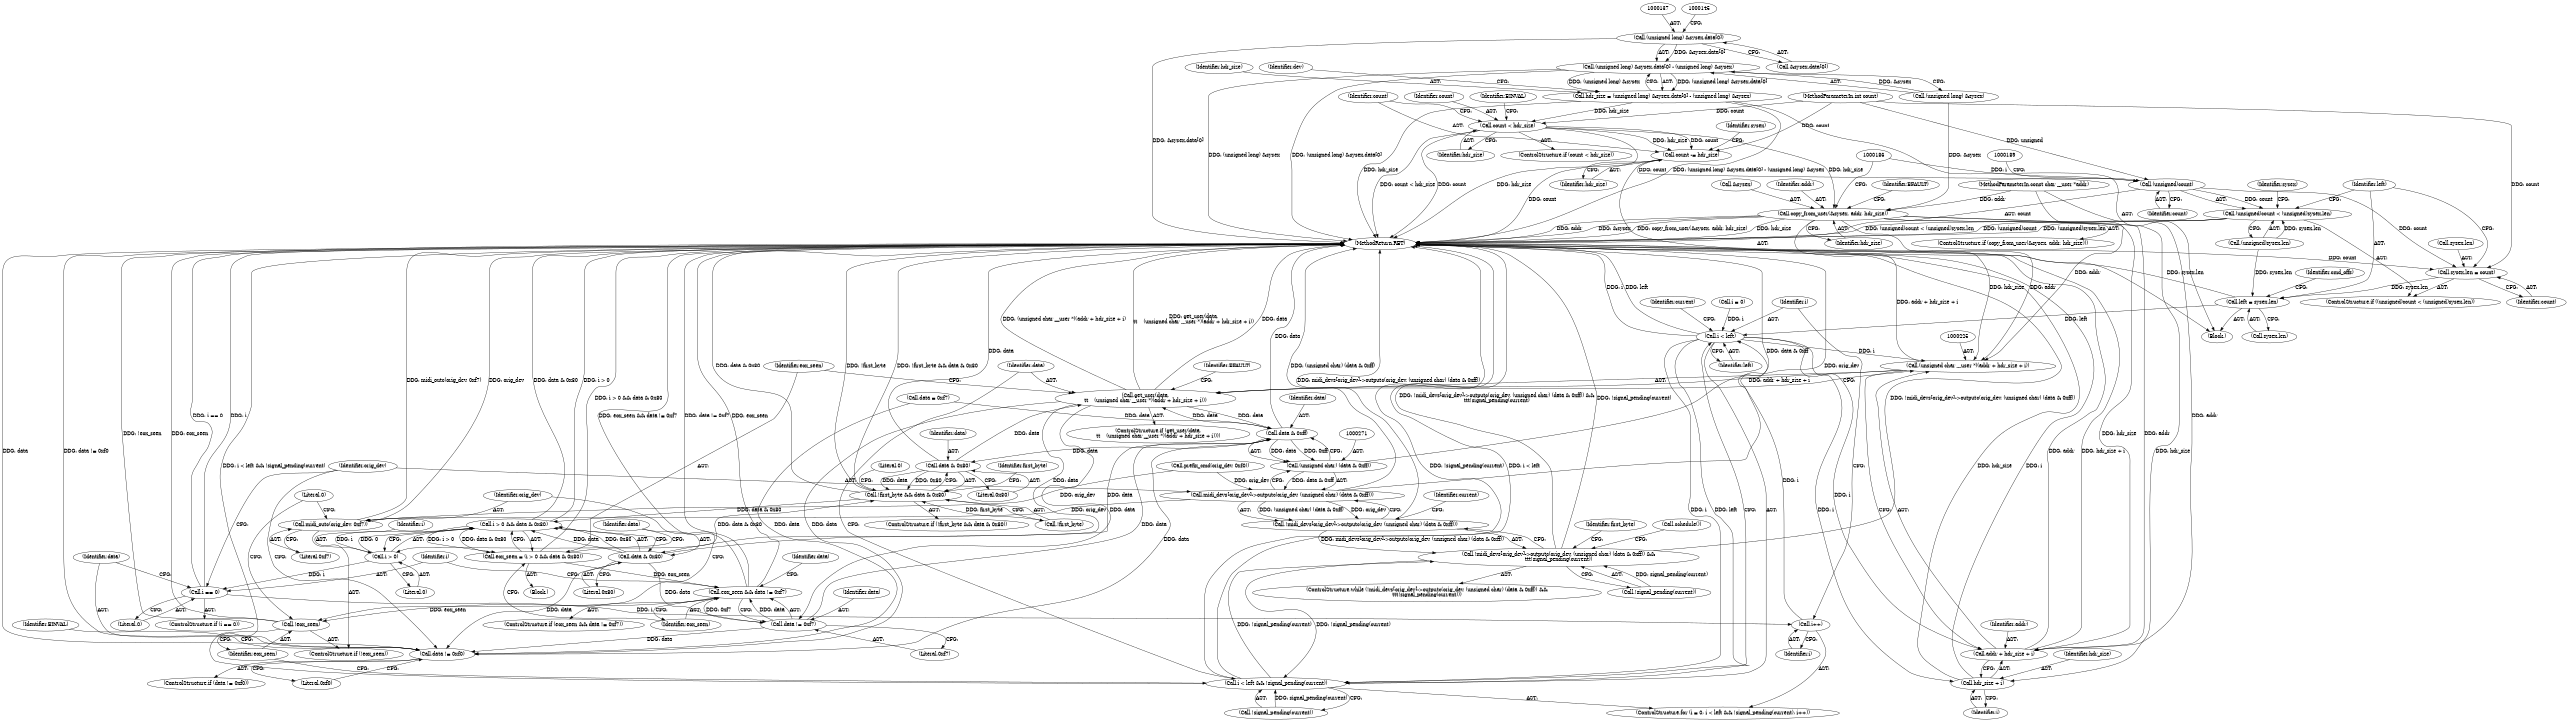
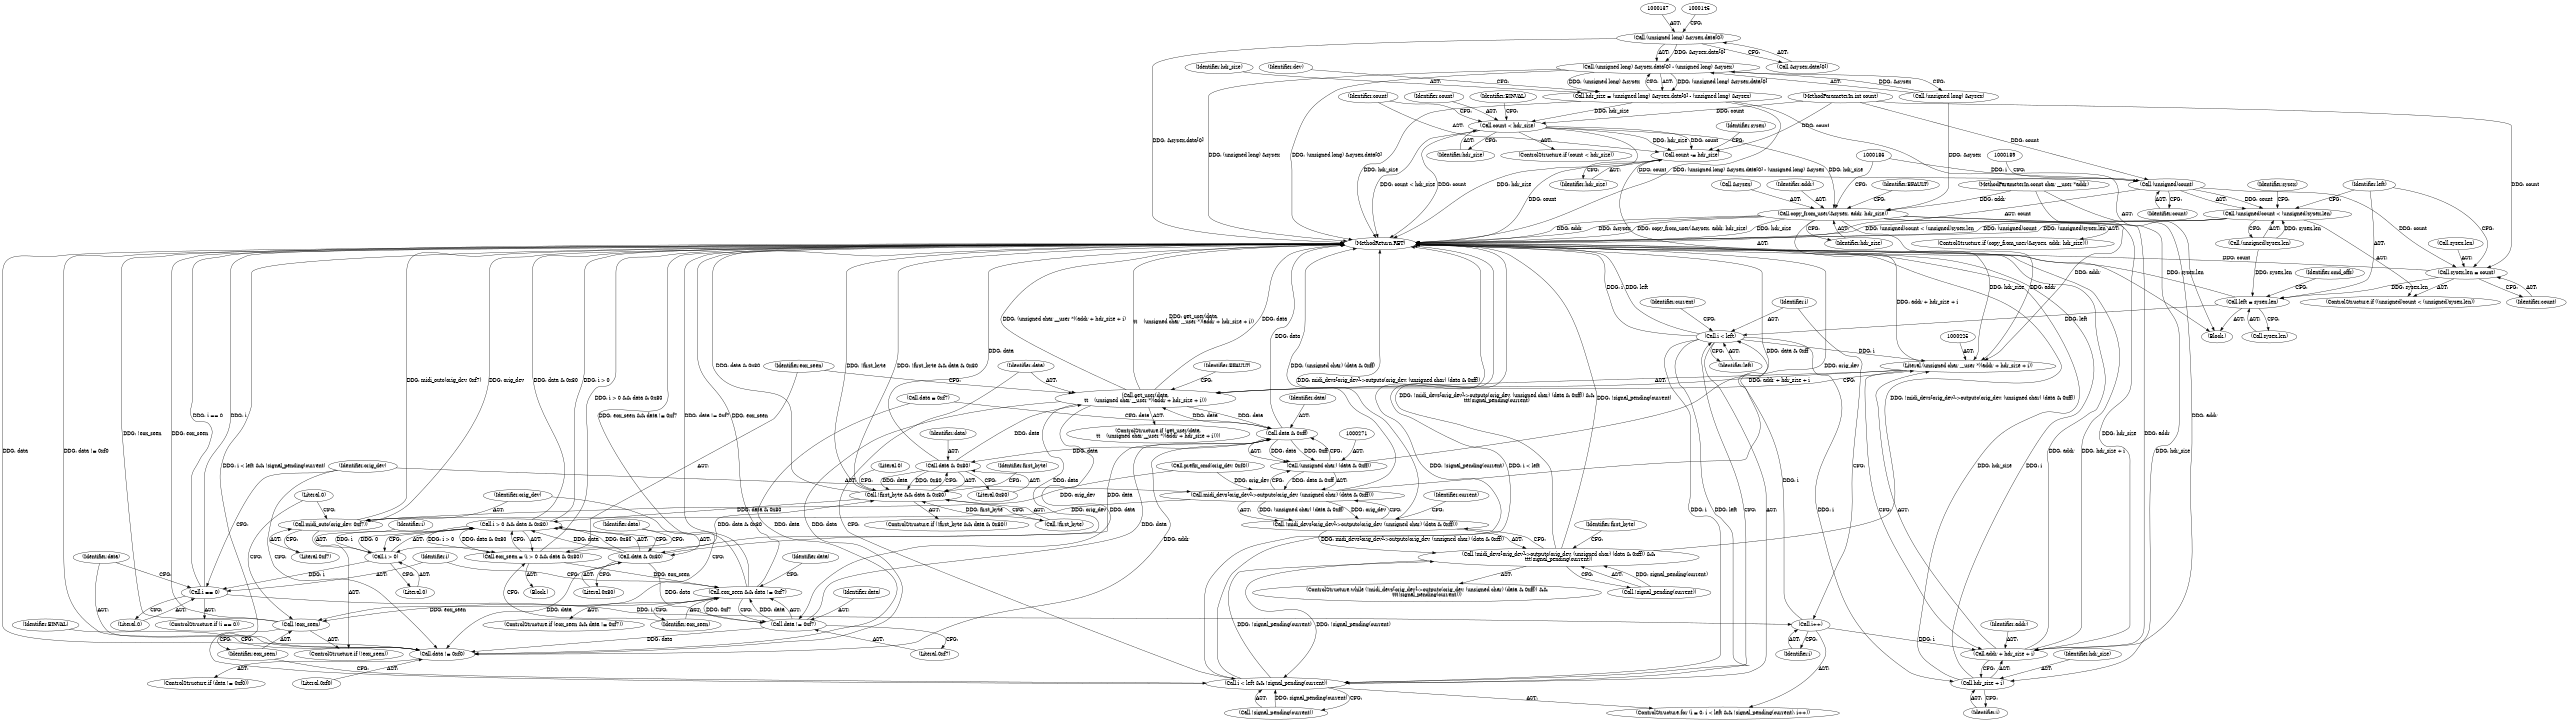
edge "(MethodParameterIn,int count)" -> "(Call,(unsigned)count)": label "DDG: unsigned" -> "DDG: count"
edge "(MethodReturn,RET)" -> "(Call,sysex.len = count)": reversed
node "(Call,i = 0)": removed
node "(Call,(unsigned char __user *)(addr + hdr_size + i))": label "(Call,(unsigned char __user *)(addr + hdr_size + i))" -> "(Literal,(unsigned char __user *)(addr + hdr_size + i))"
edge "(Call,data = 0xf7)" -> "(Call,data & 0xff)": label "DDG: data" -> "CFG: data"
edge "(Call,i < left)" -> "(Call,addr + hdr_size + i)": now "(Call,i++)" -> "(Call,addr + hdr_size + i)"
node "(Call,schedule())": removed
edge "(Call,data != 0xf0)" -> "(Call,data & 0xff)": label "DDG: data" -> "DDG: addr"
edge "(Call,data != 0xf0)" -> "(Literal,0xf0)": removed, label "CFG:"
edge "(Literal,0xf0)" -> "(Call,data != 0xf0)": label "CFG: " -> "AST: "
